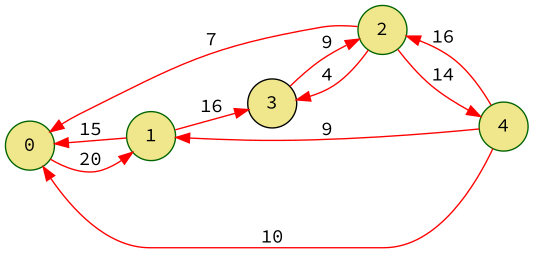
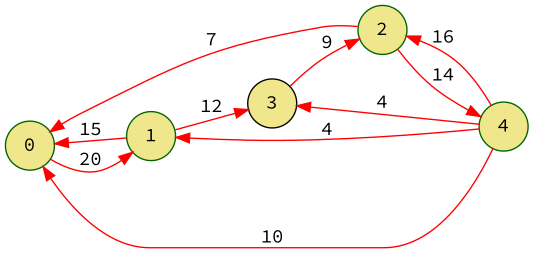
edge "2" -> "3": now "4" -> "3"
edge "1" -> "3": label "16" -> "12"
edge "4" -> "1": label "9" -> "4"
